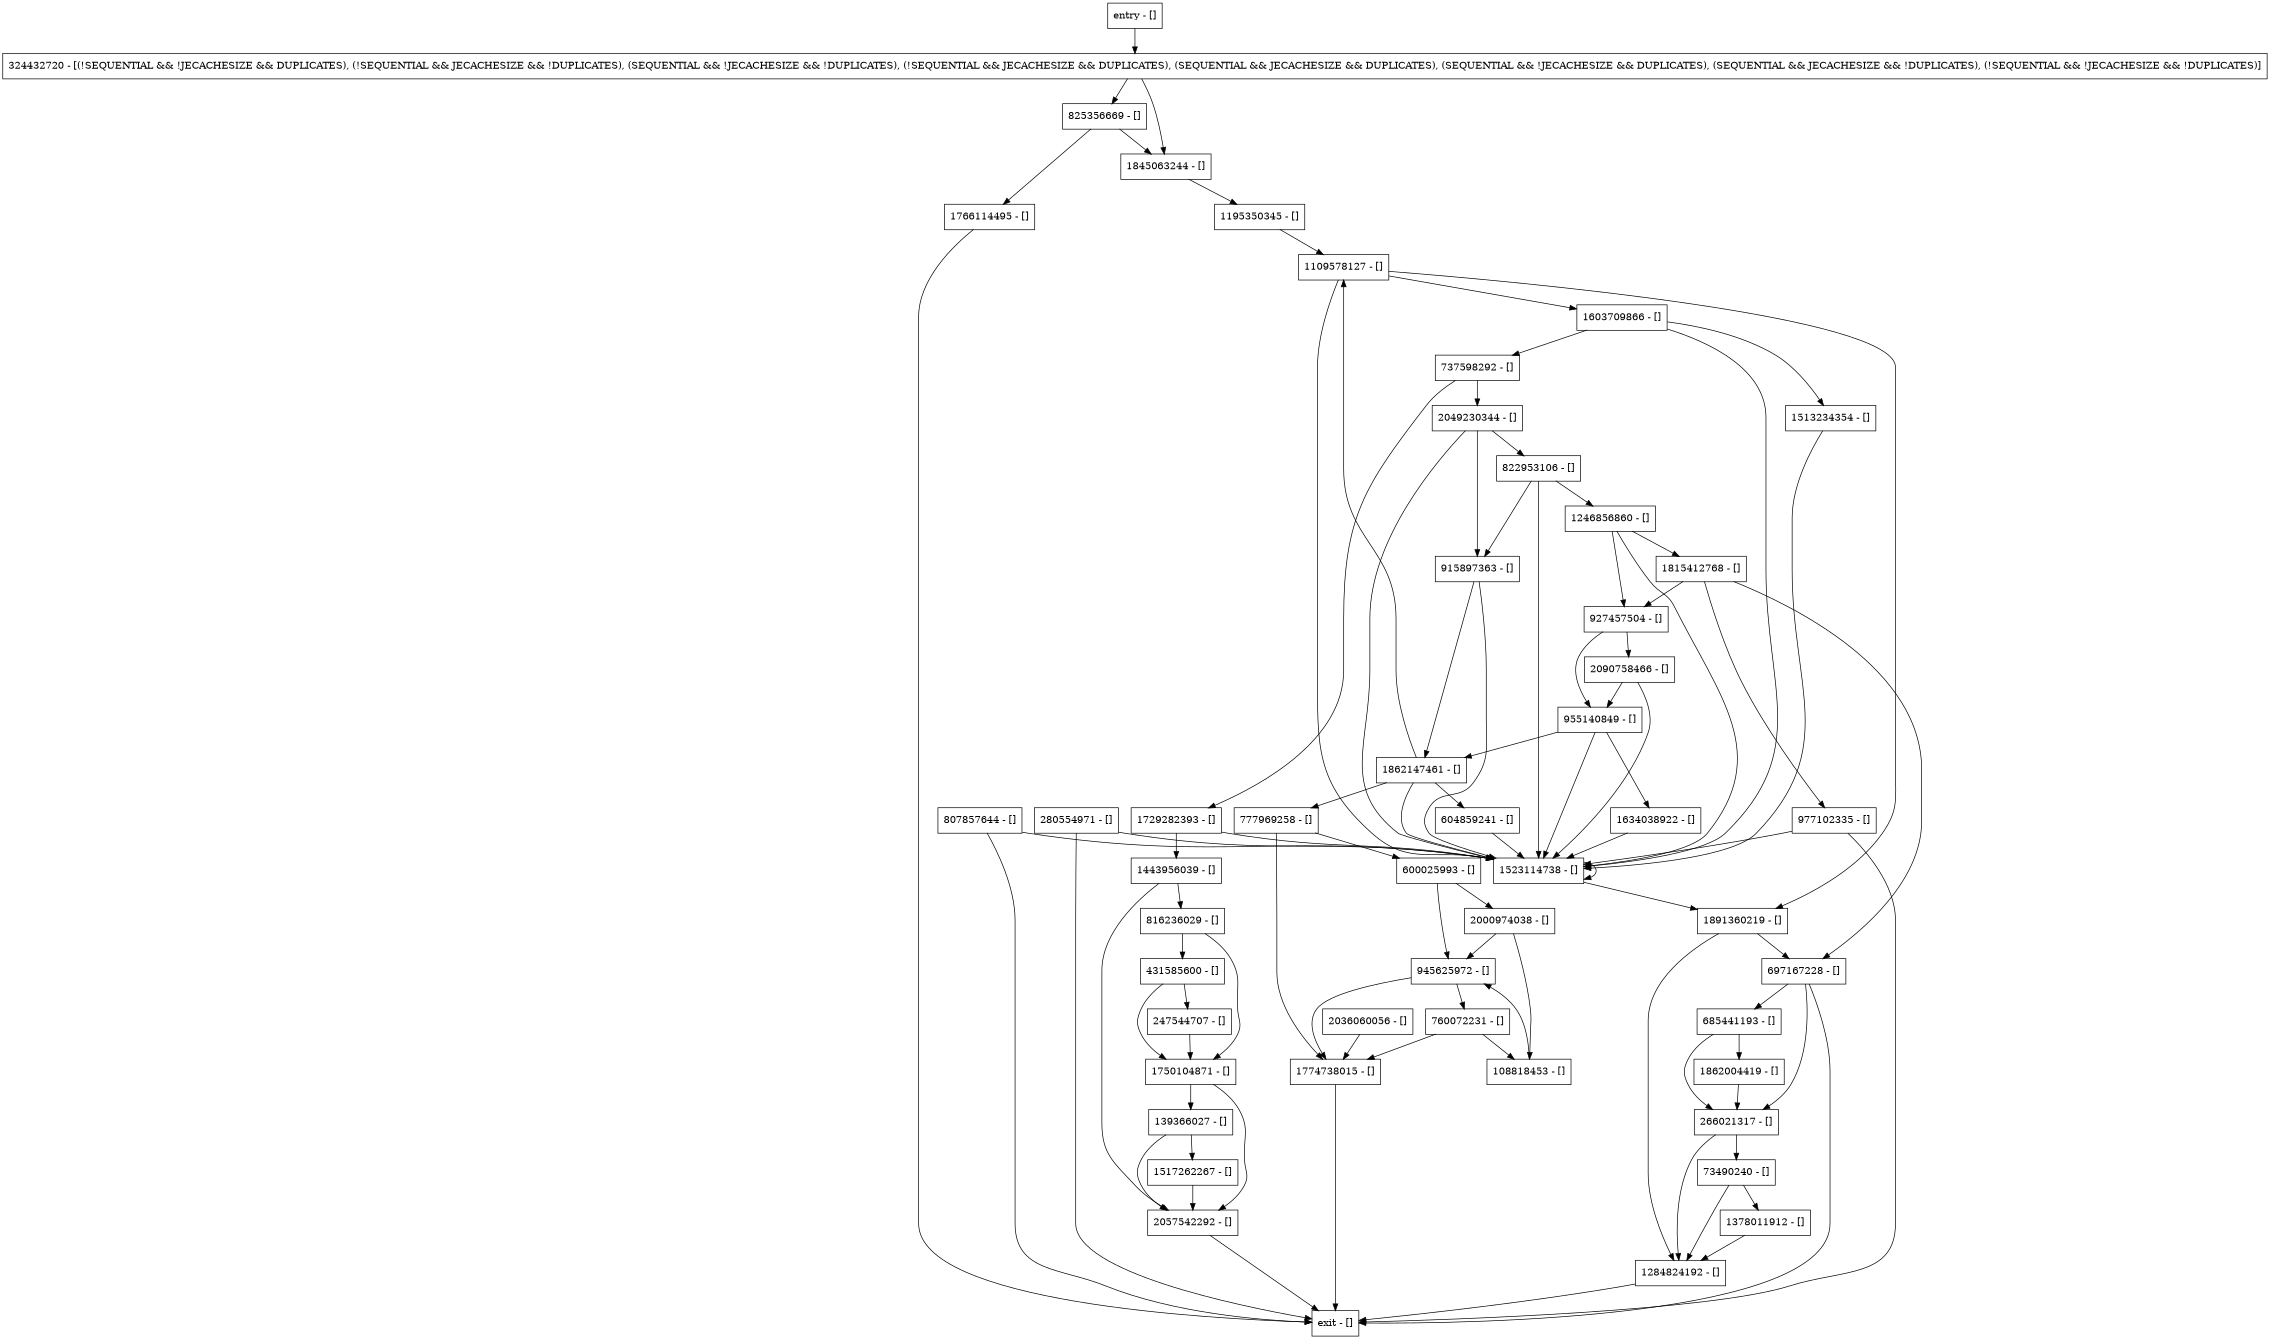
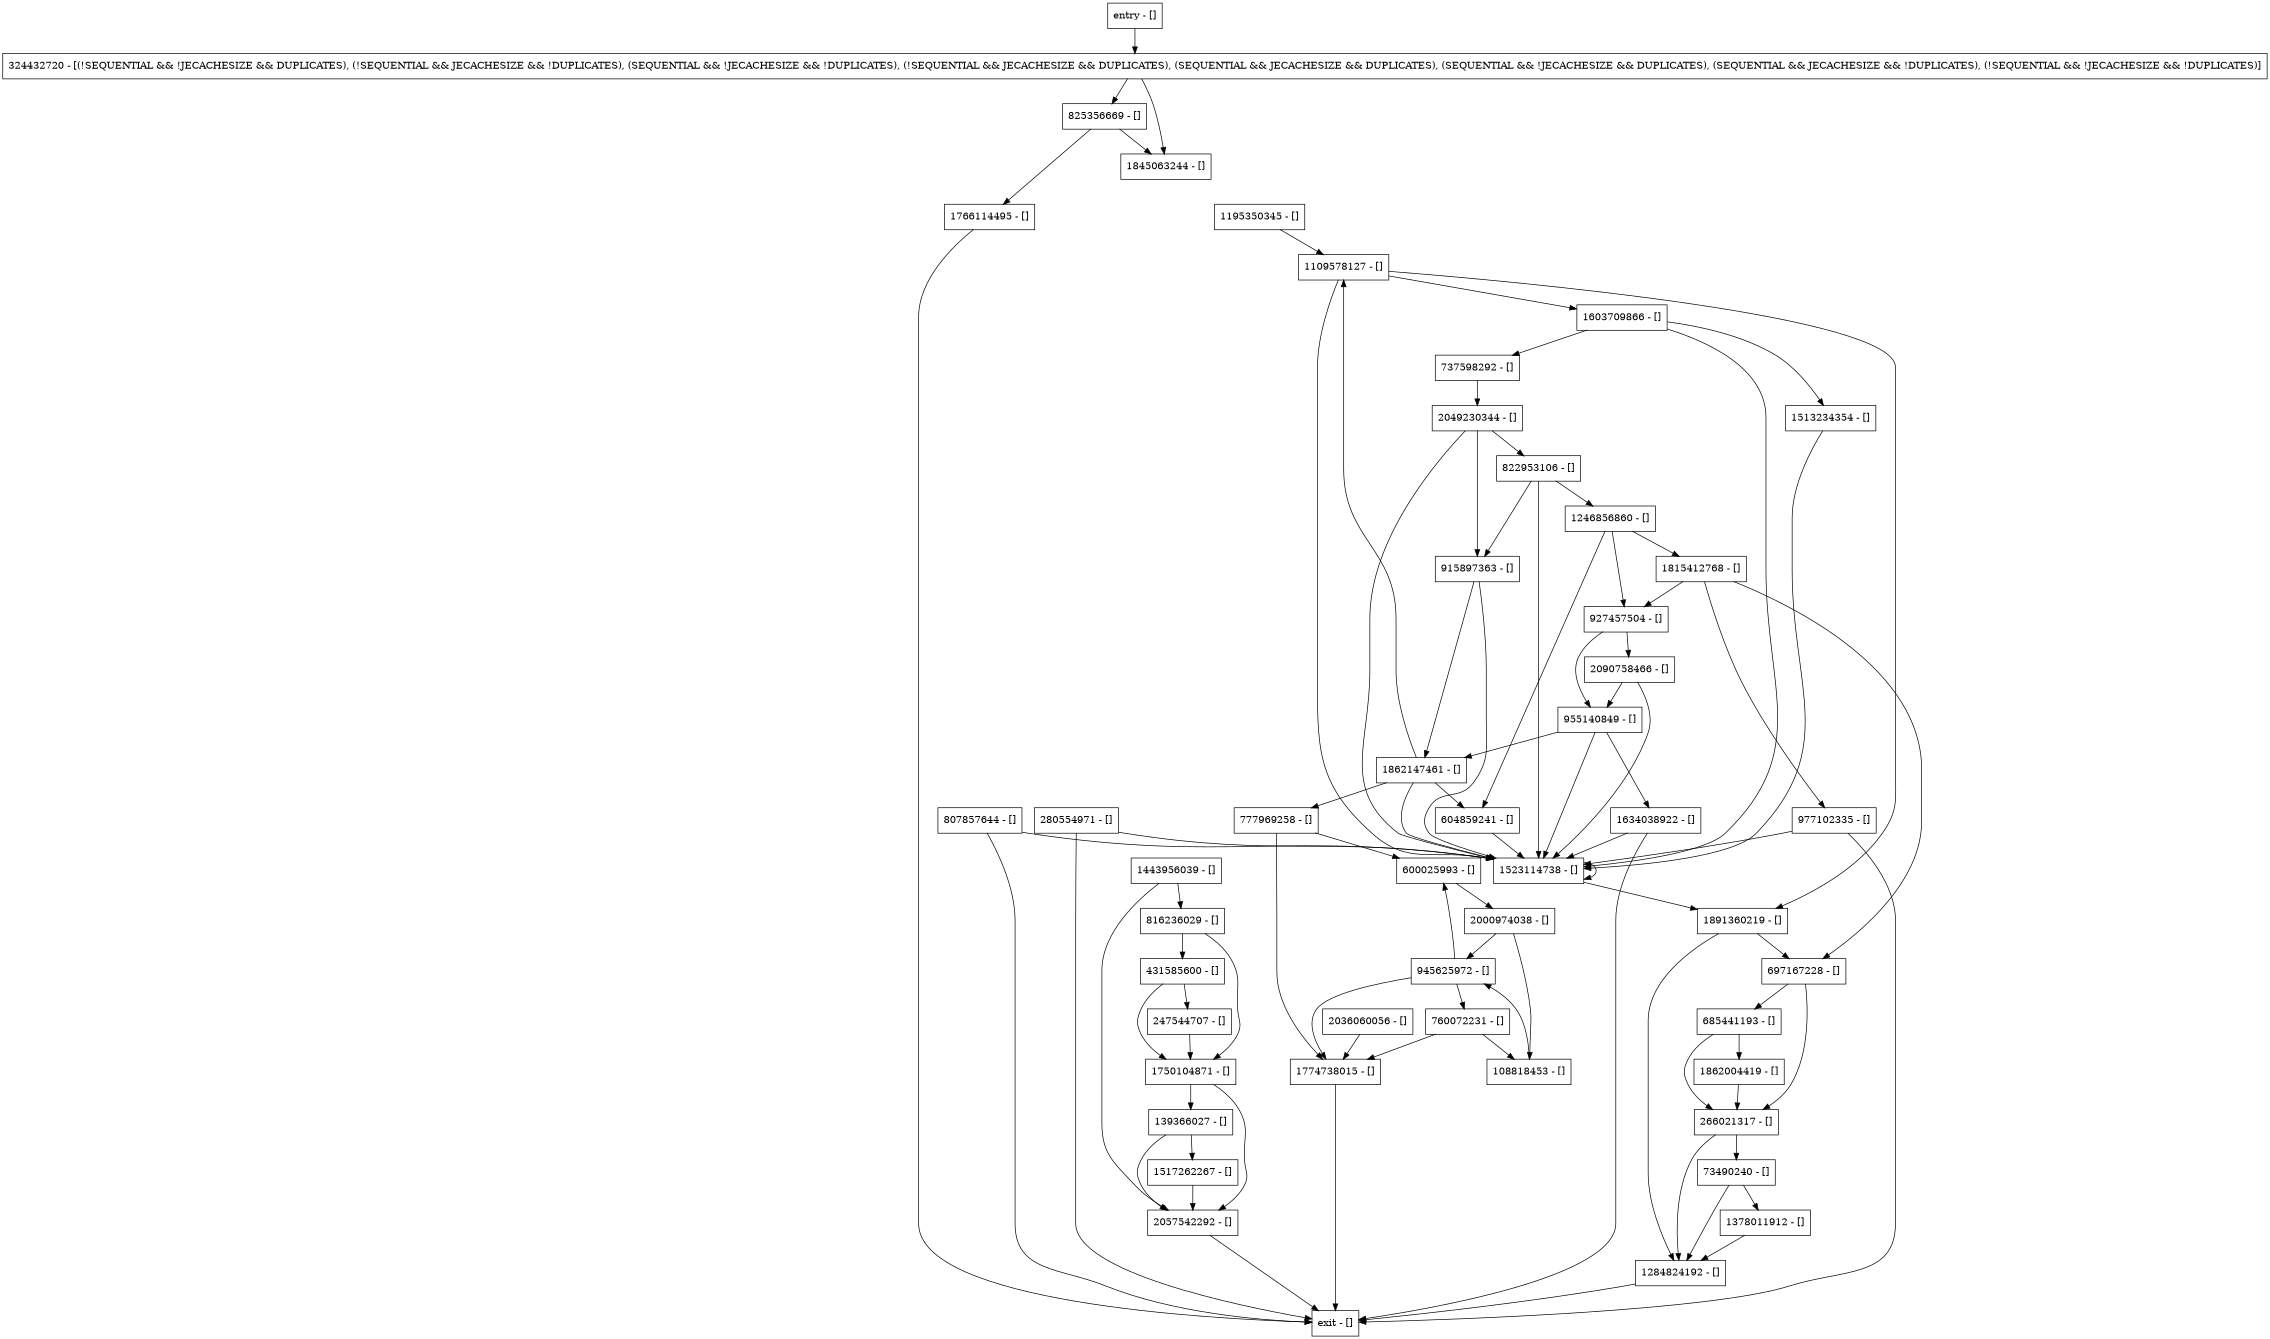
edge "1845063244 - []" -> "1195350345 - []": removed
edge "1246856860 - []" -> "1523114738 - []": now "1246856860 - []" -> "604859241 - []"
node "1729282393 - []": removed
edge "600025993 - []" -> "945625972 - []": reversed
edge "697167228 - []" -> "exit - []": now "1634038922 - []" -> "exit - []"
